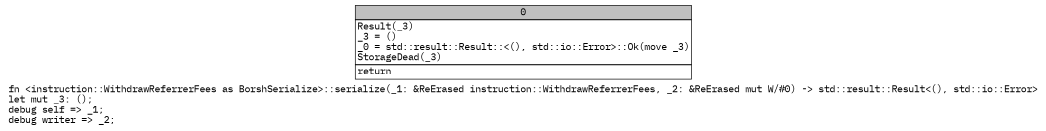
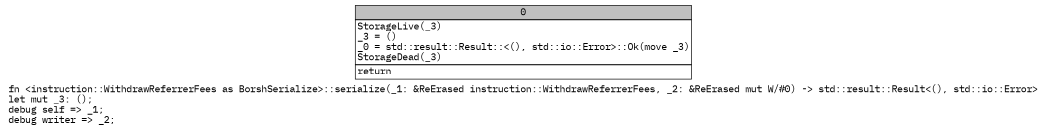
node "0": text "Result(_3)" -> "StorageLive(_3)"
